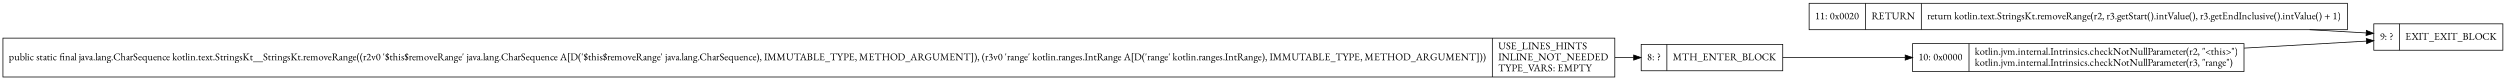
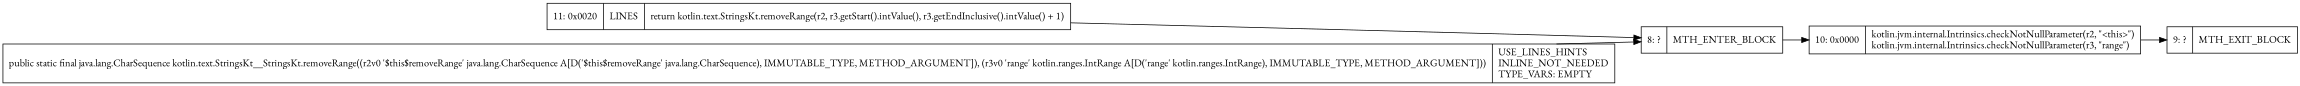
node "11: 0x0020": text "RETURN" -> "LINES"
edge "11: 0x0020" -> "9: ?": now "11: 0x0020" -> "8: ?"
node "9: ?": text "EXIT_EXIT_BLOCK" -> "MTH_EXIT_BLOCK"
